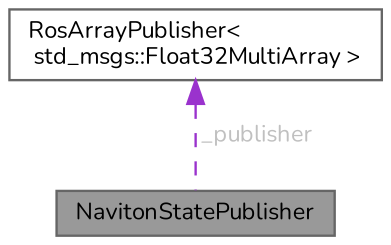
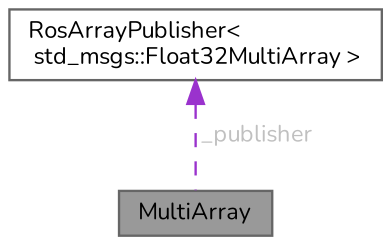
node "NavitonStatePublisher": label "NavitonStatePublisher" -> "MultiArray"
